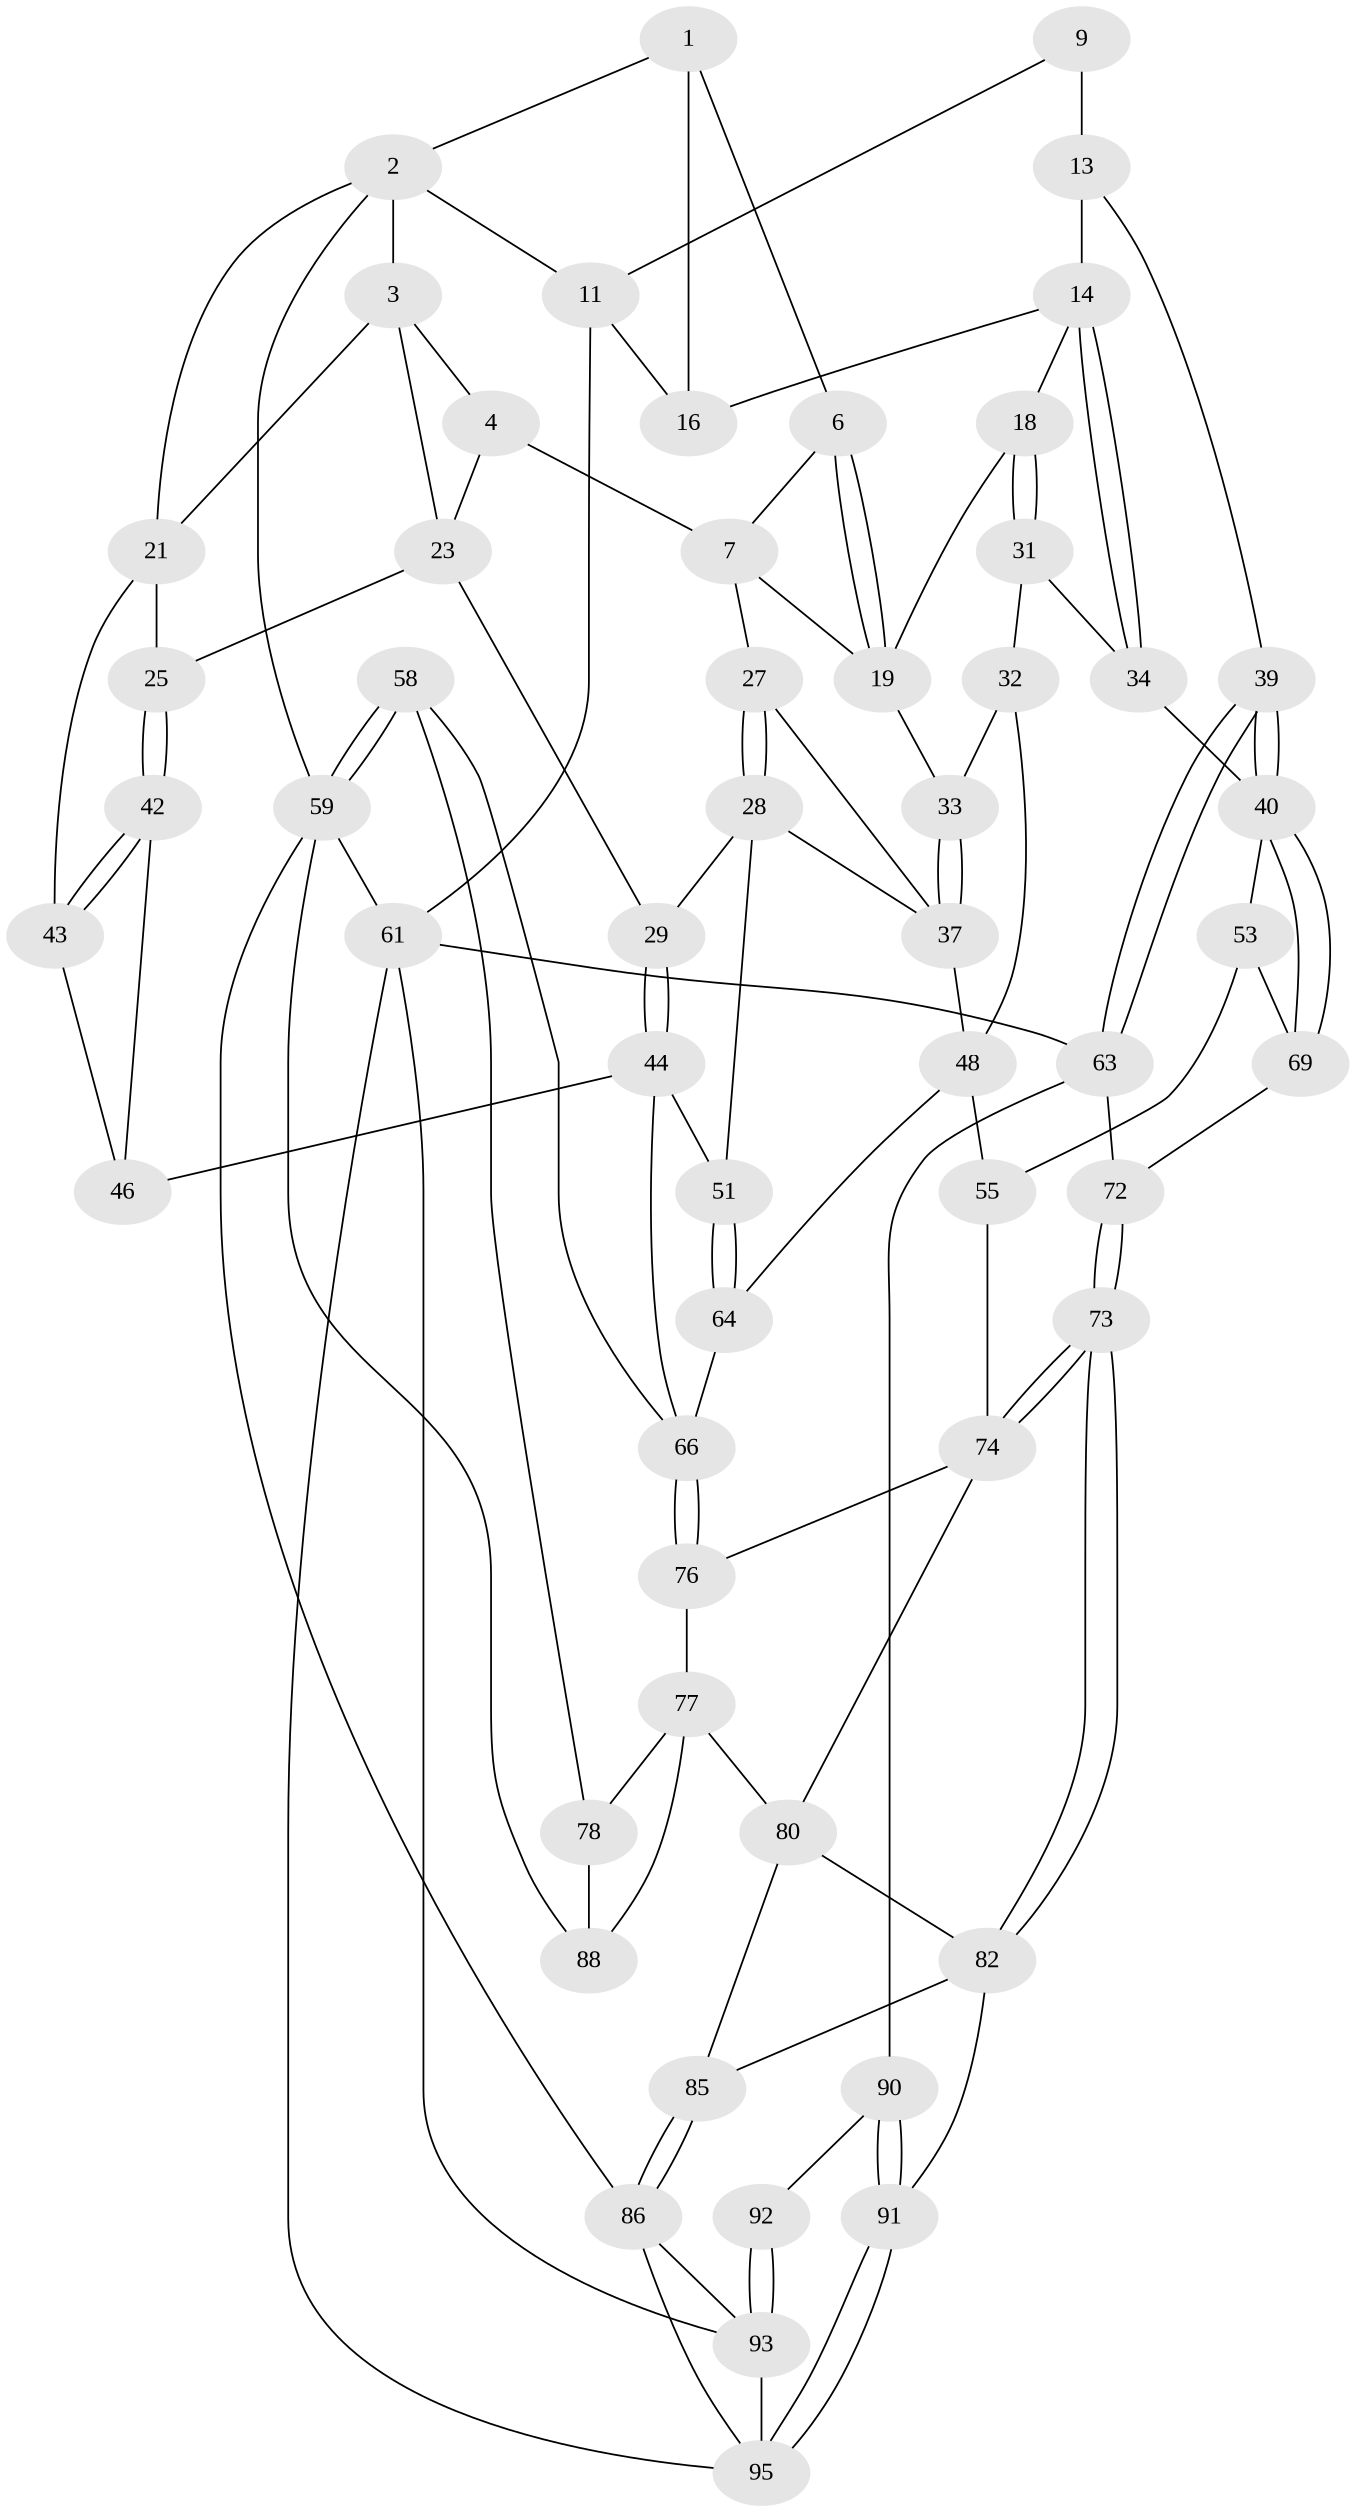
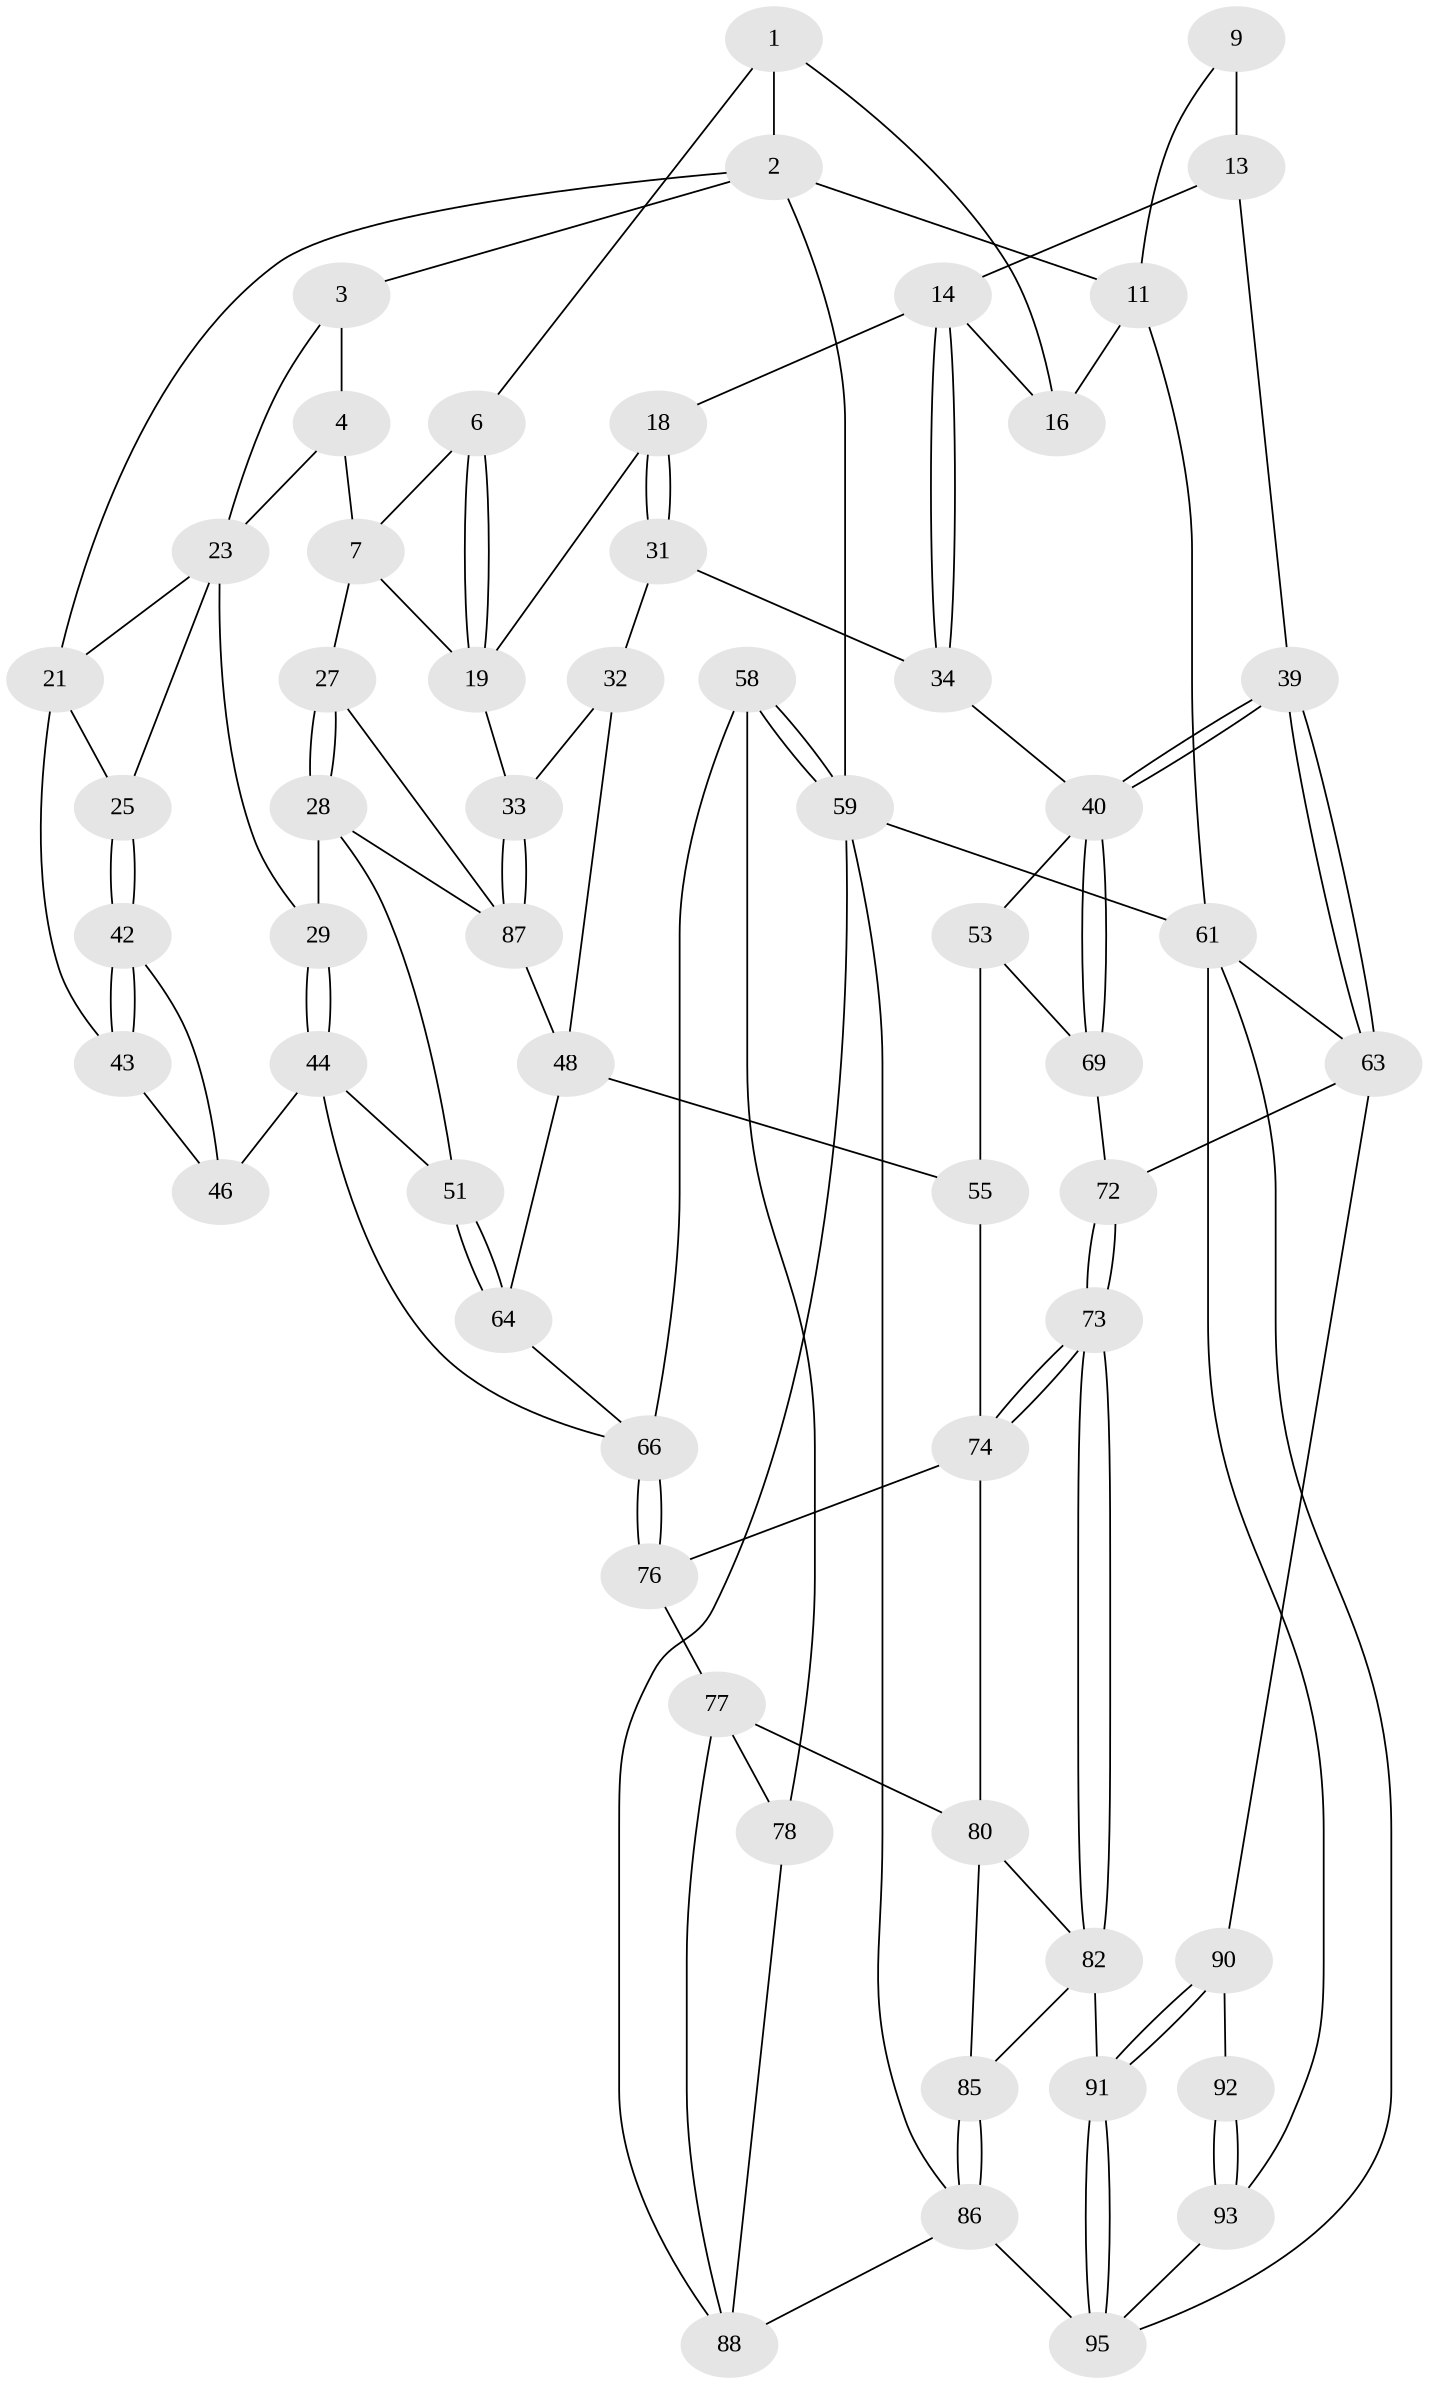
edge "3" -- "21": now "23" -- "21"
node "37": label "37" -> "87"
edge "86" -- "93": now "86" -- "88"
